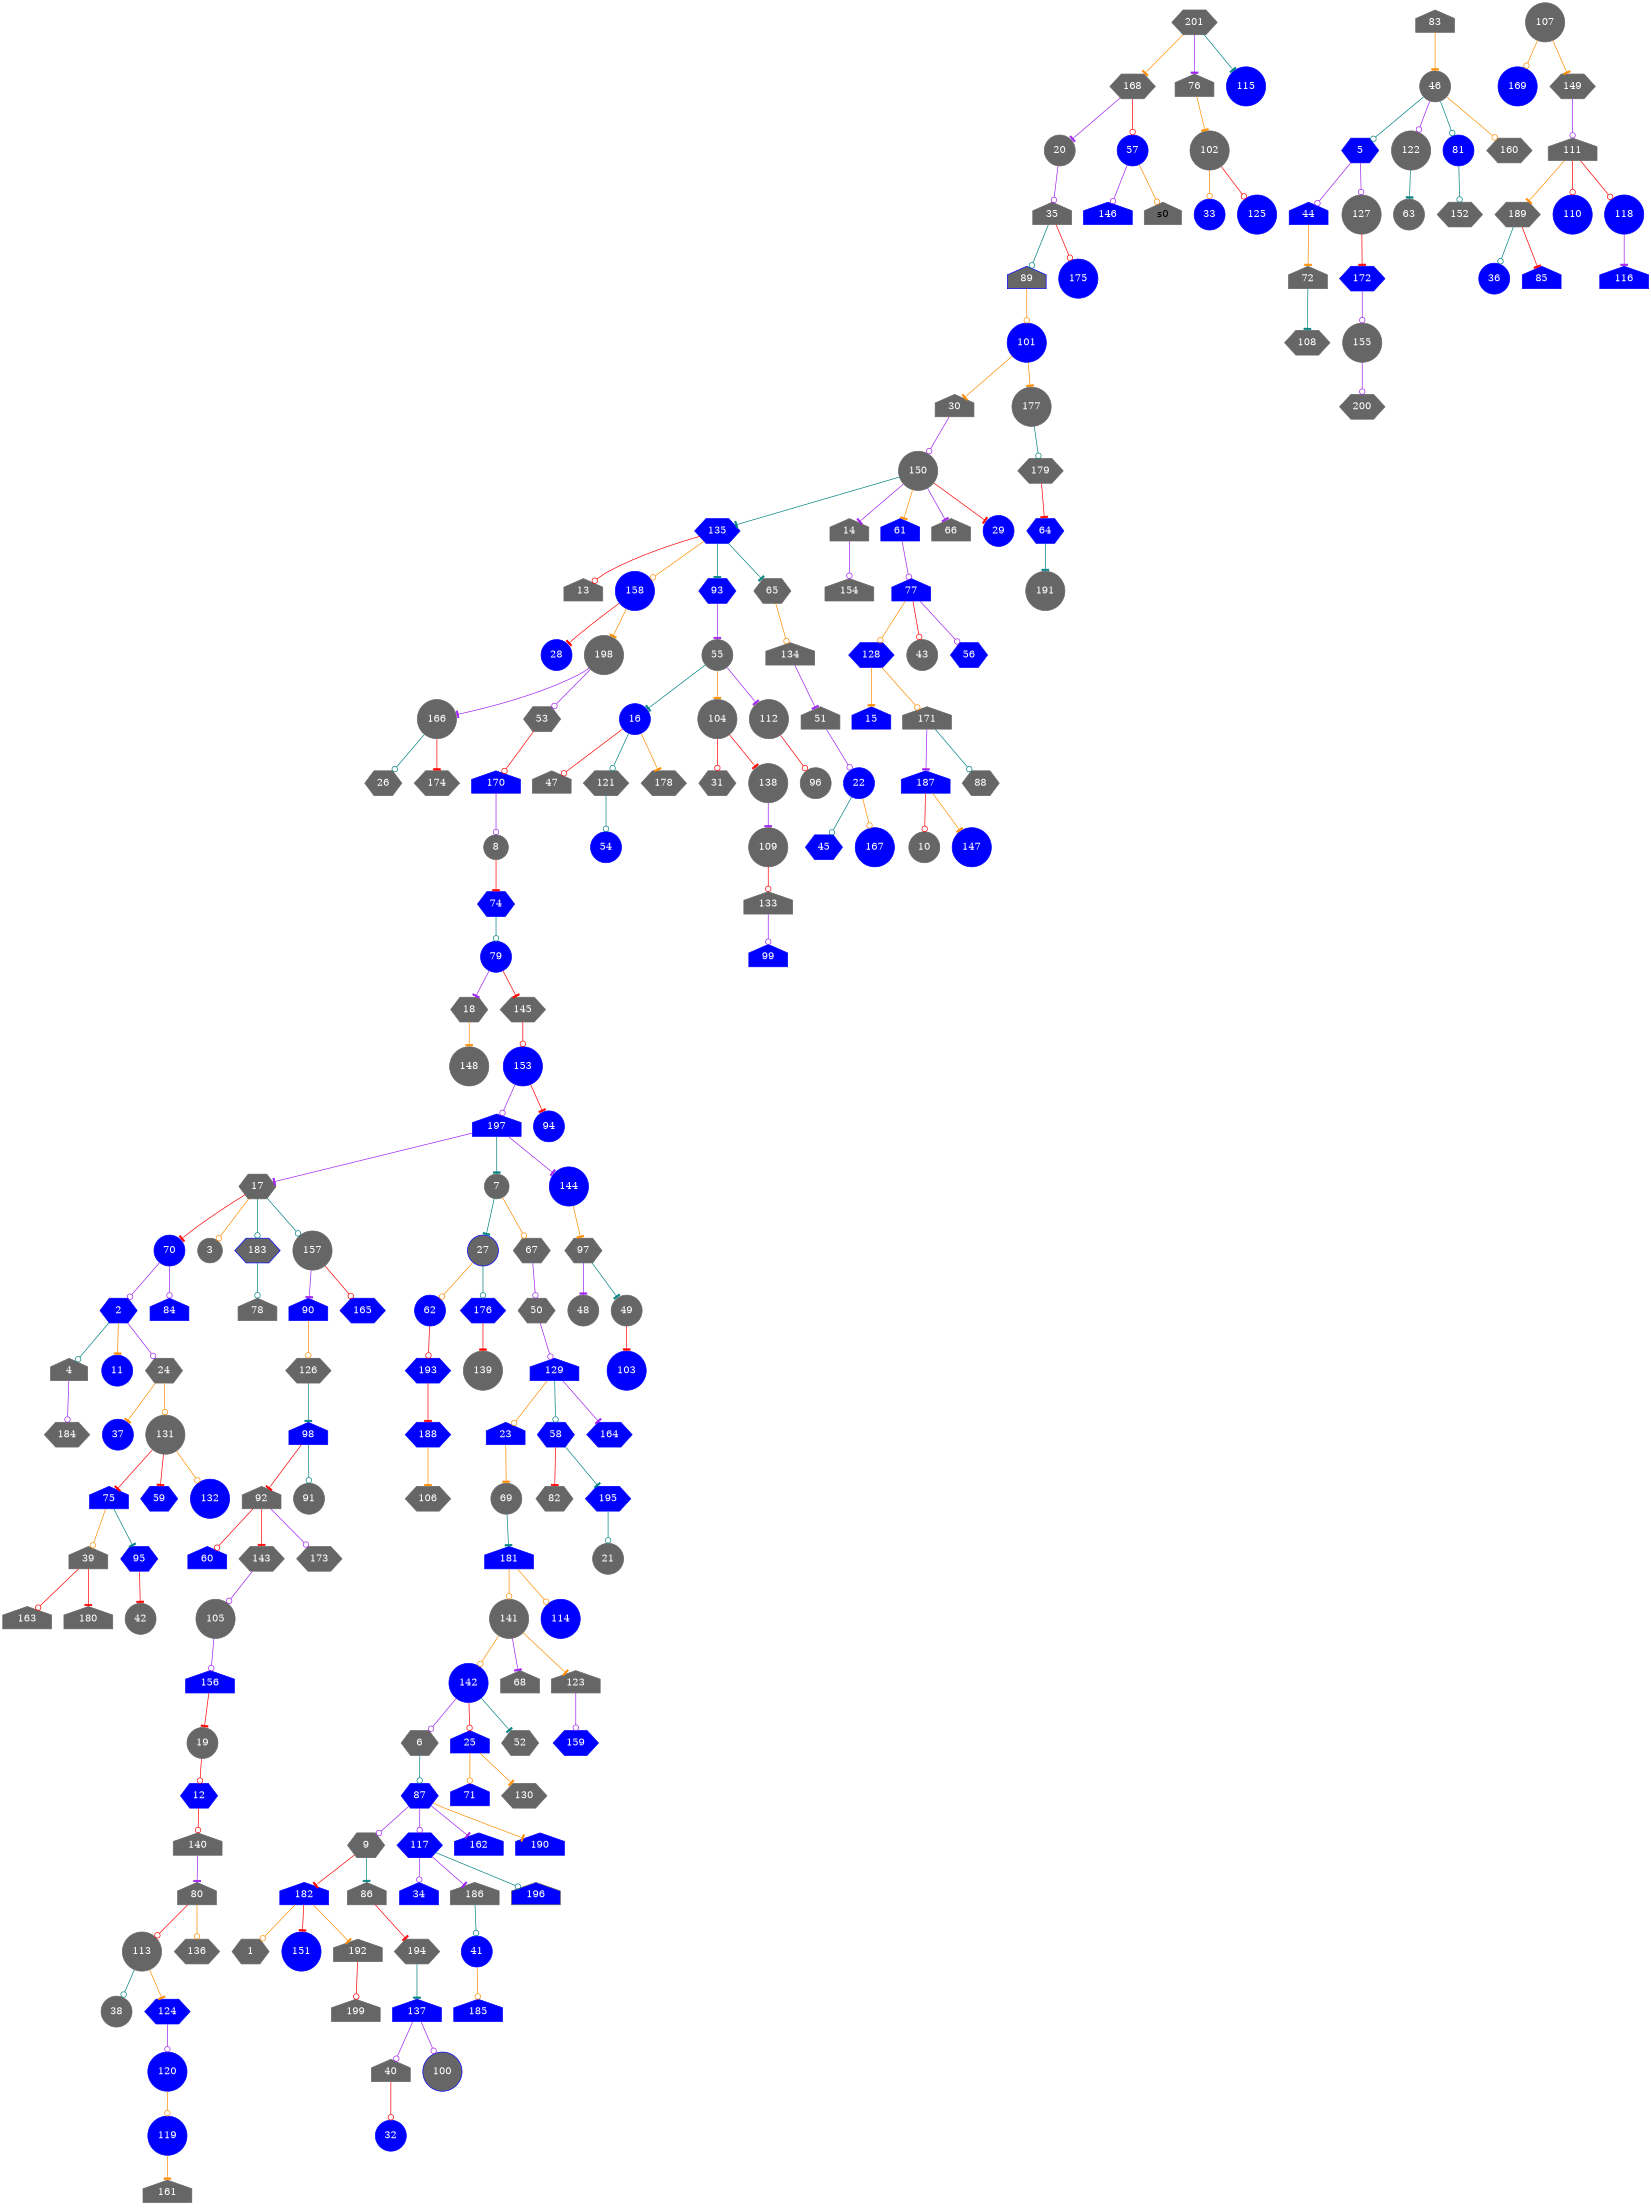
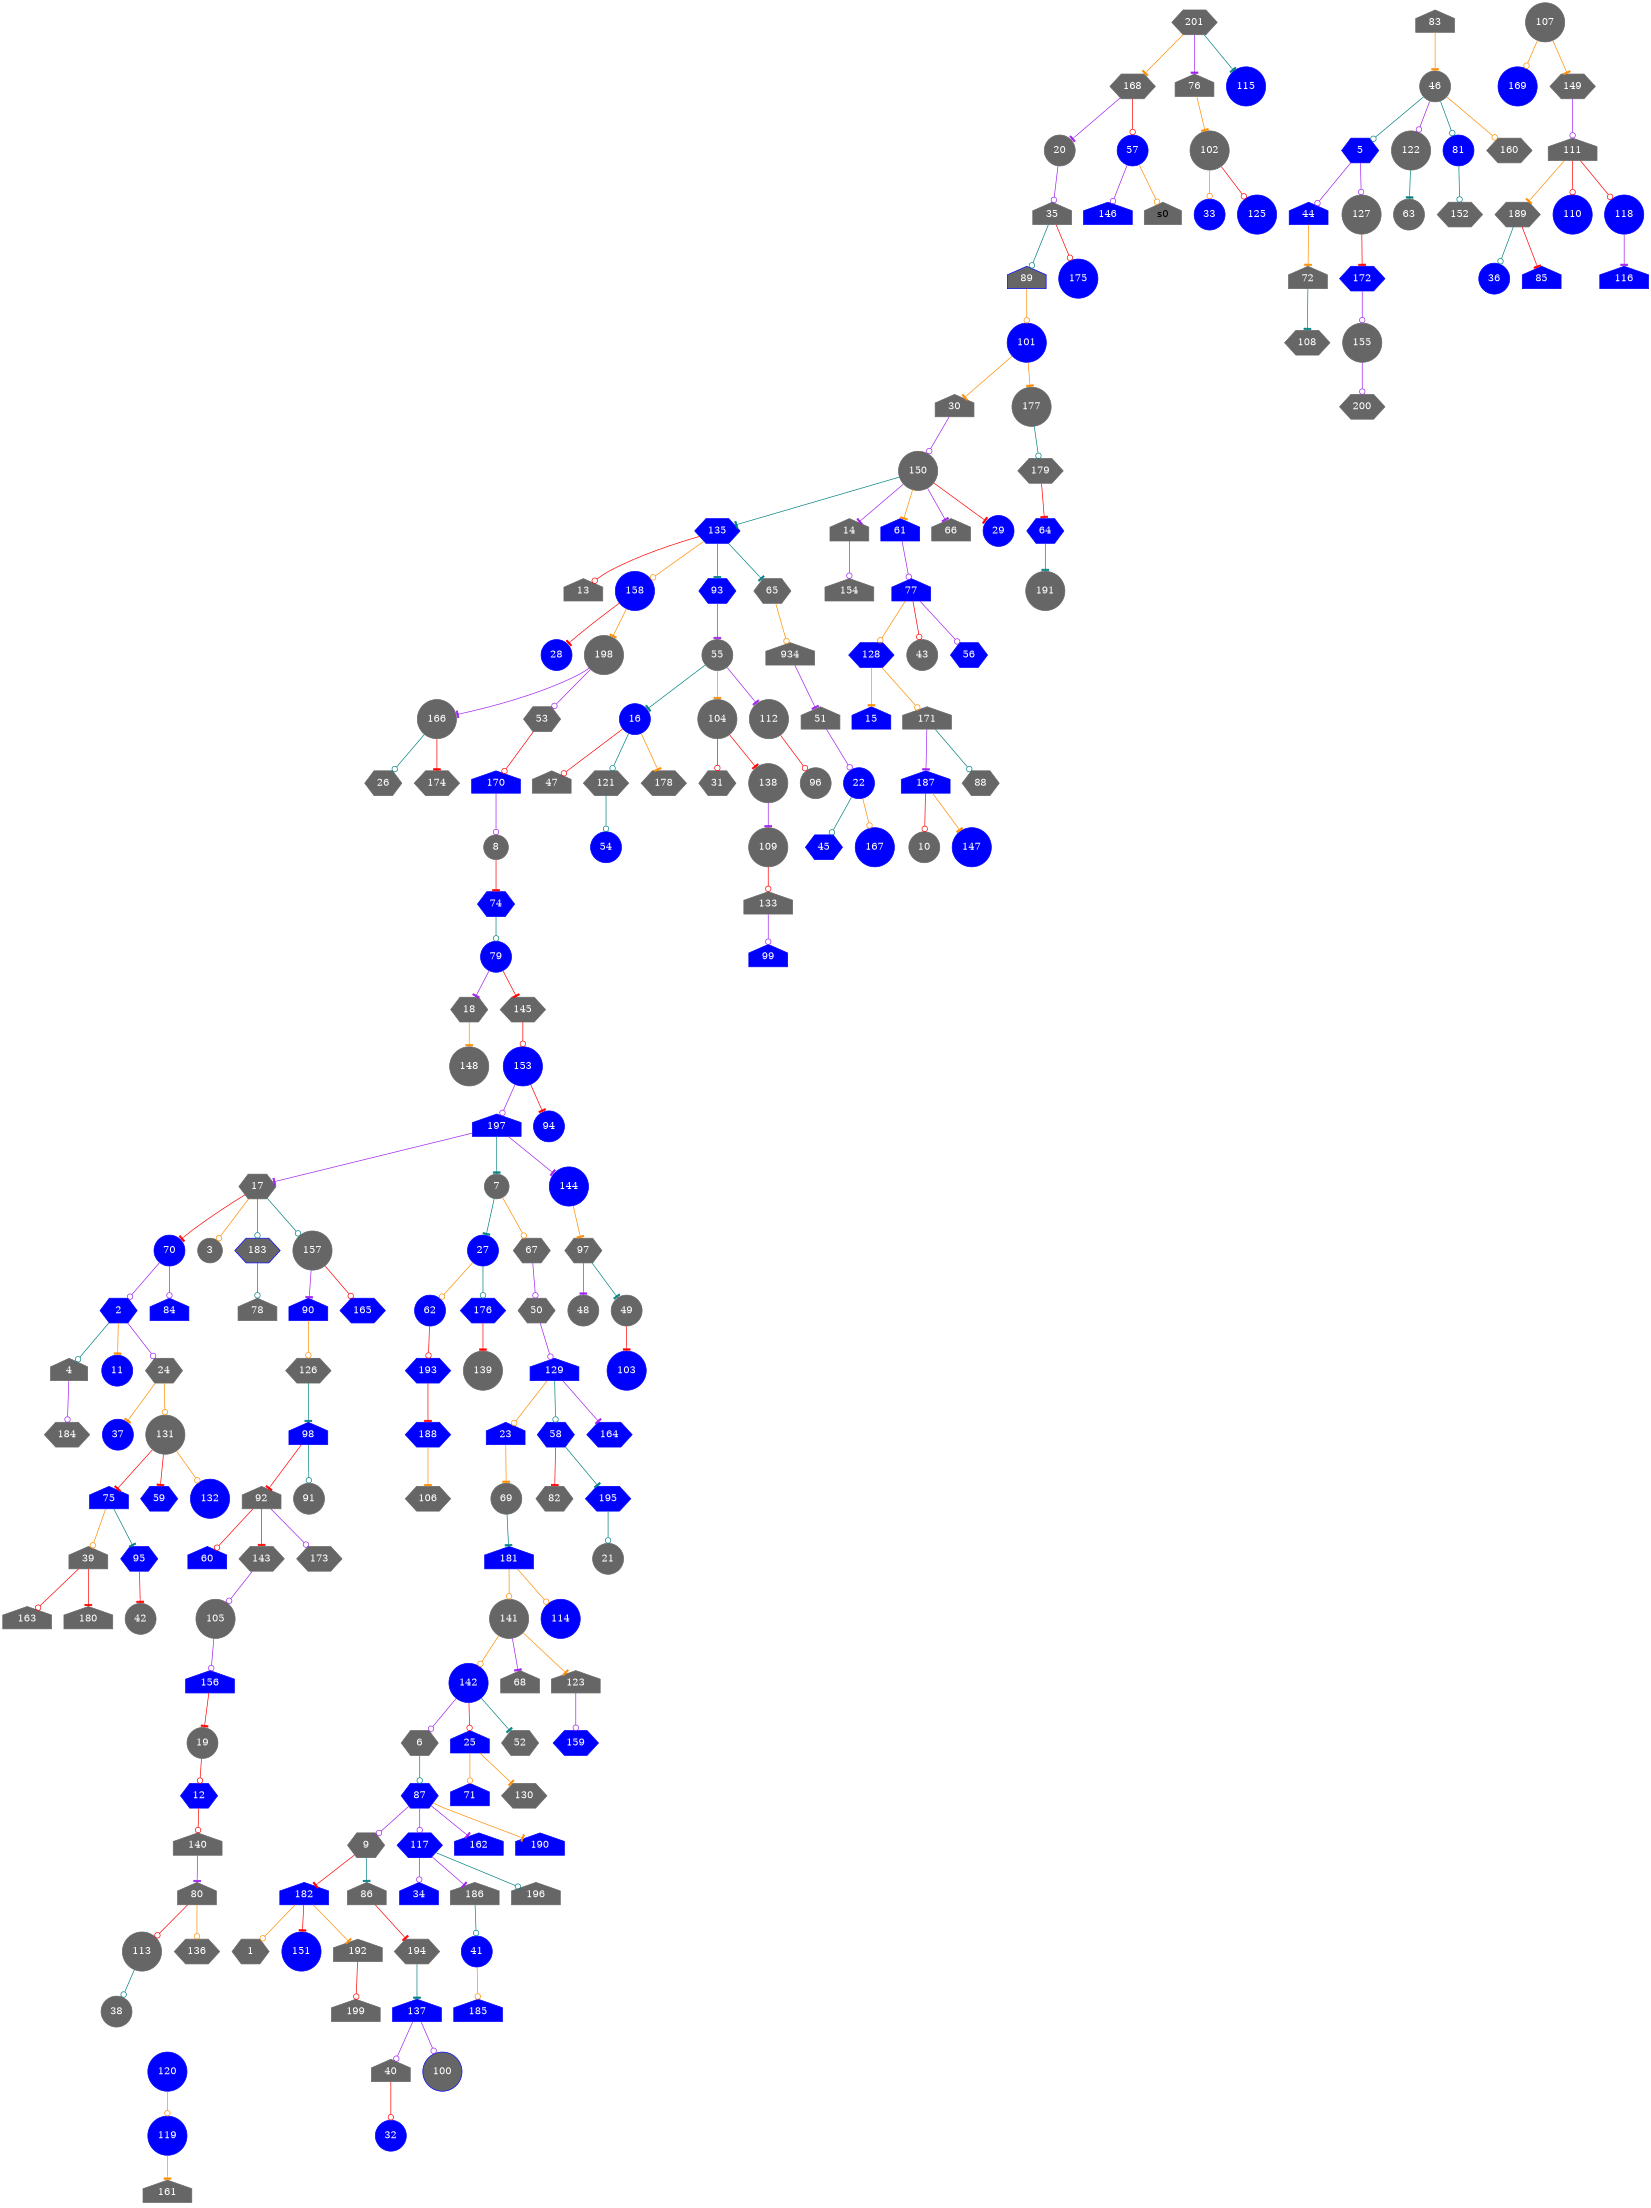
node "134": label "134" -> "934"
node "27": fillcolor gray40 -> blue
node "196": fillcolor blue -> gray40
node "124": removed
